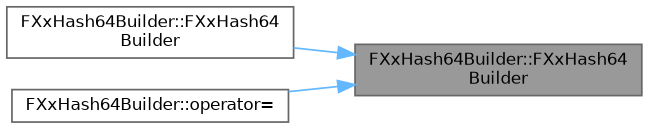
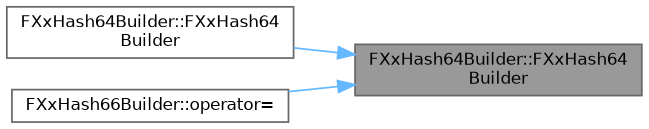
node "FXxHash64Builder::operator=": label "FXxHash64Builder::operator=" -> "FXxHash66Builder::operator="
